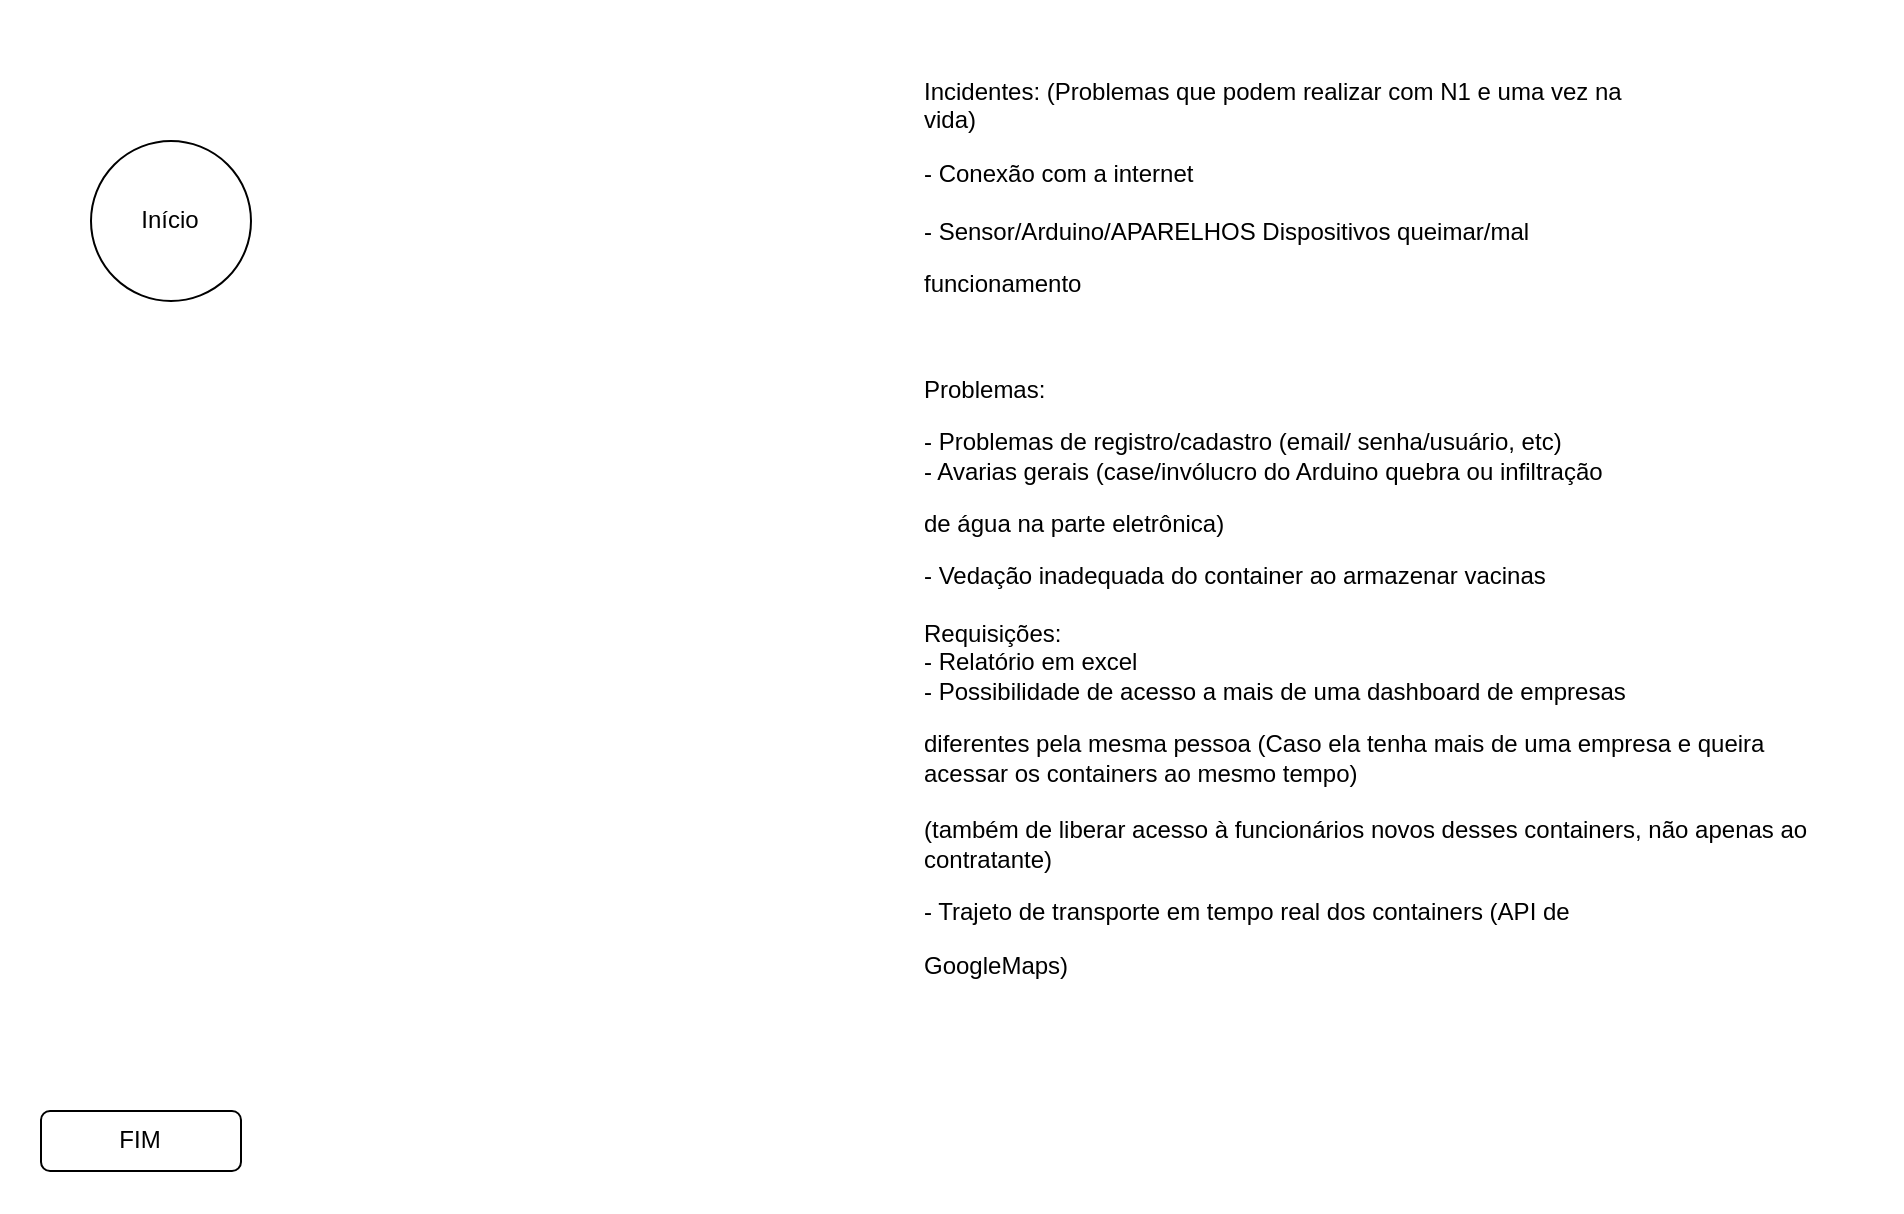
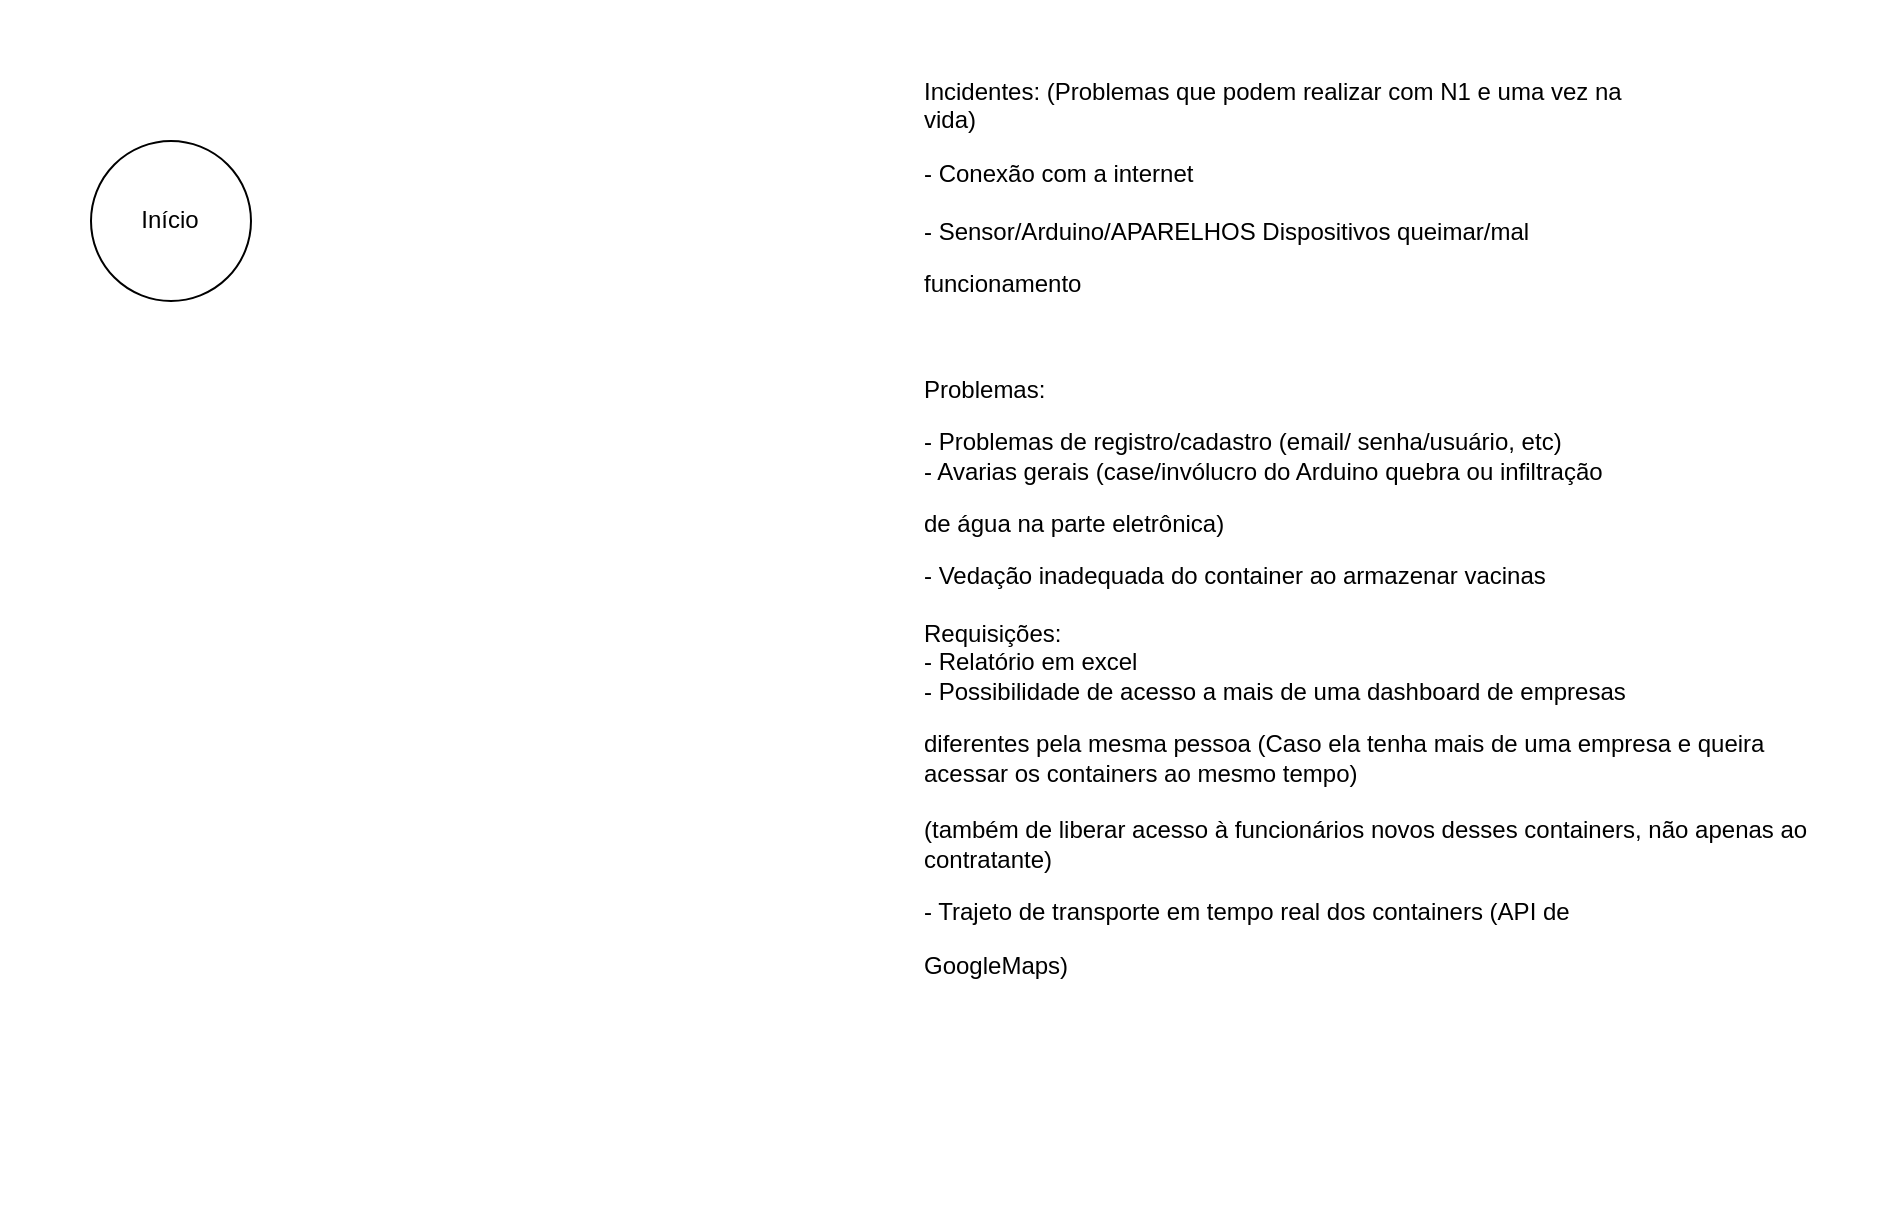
node "FIM": removed
